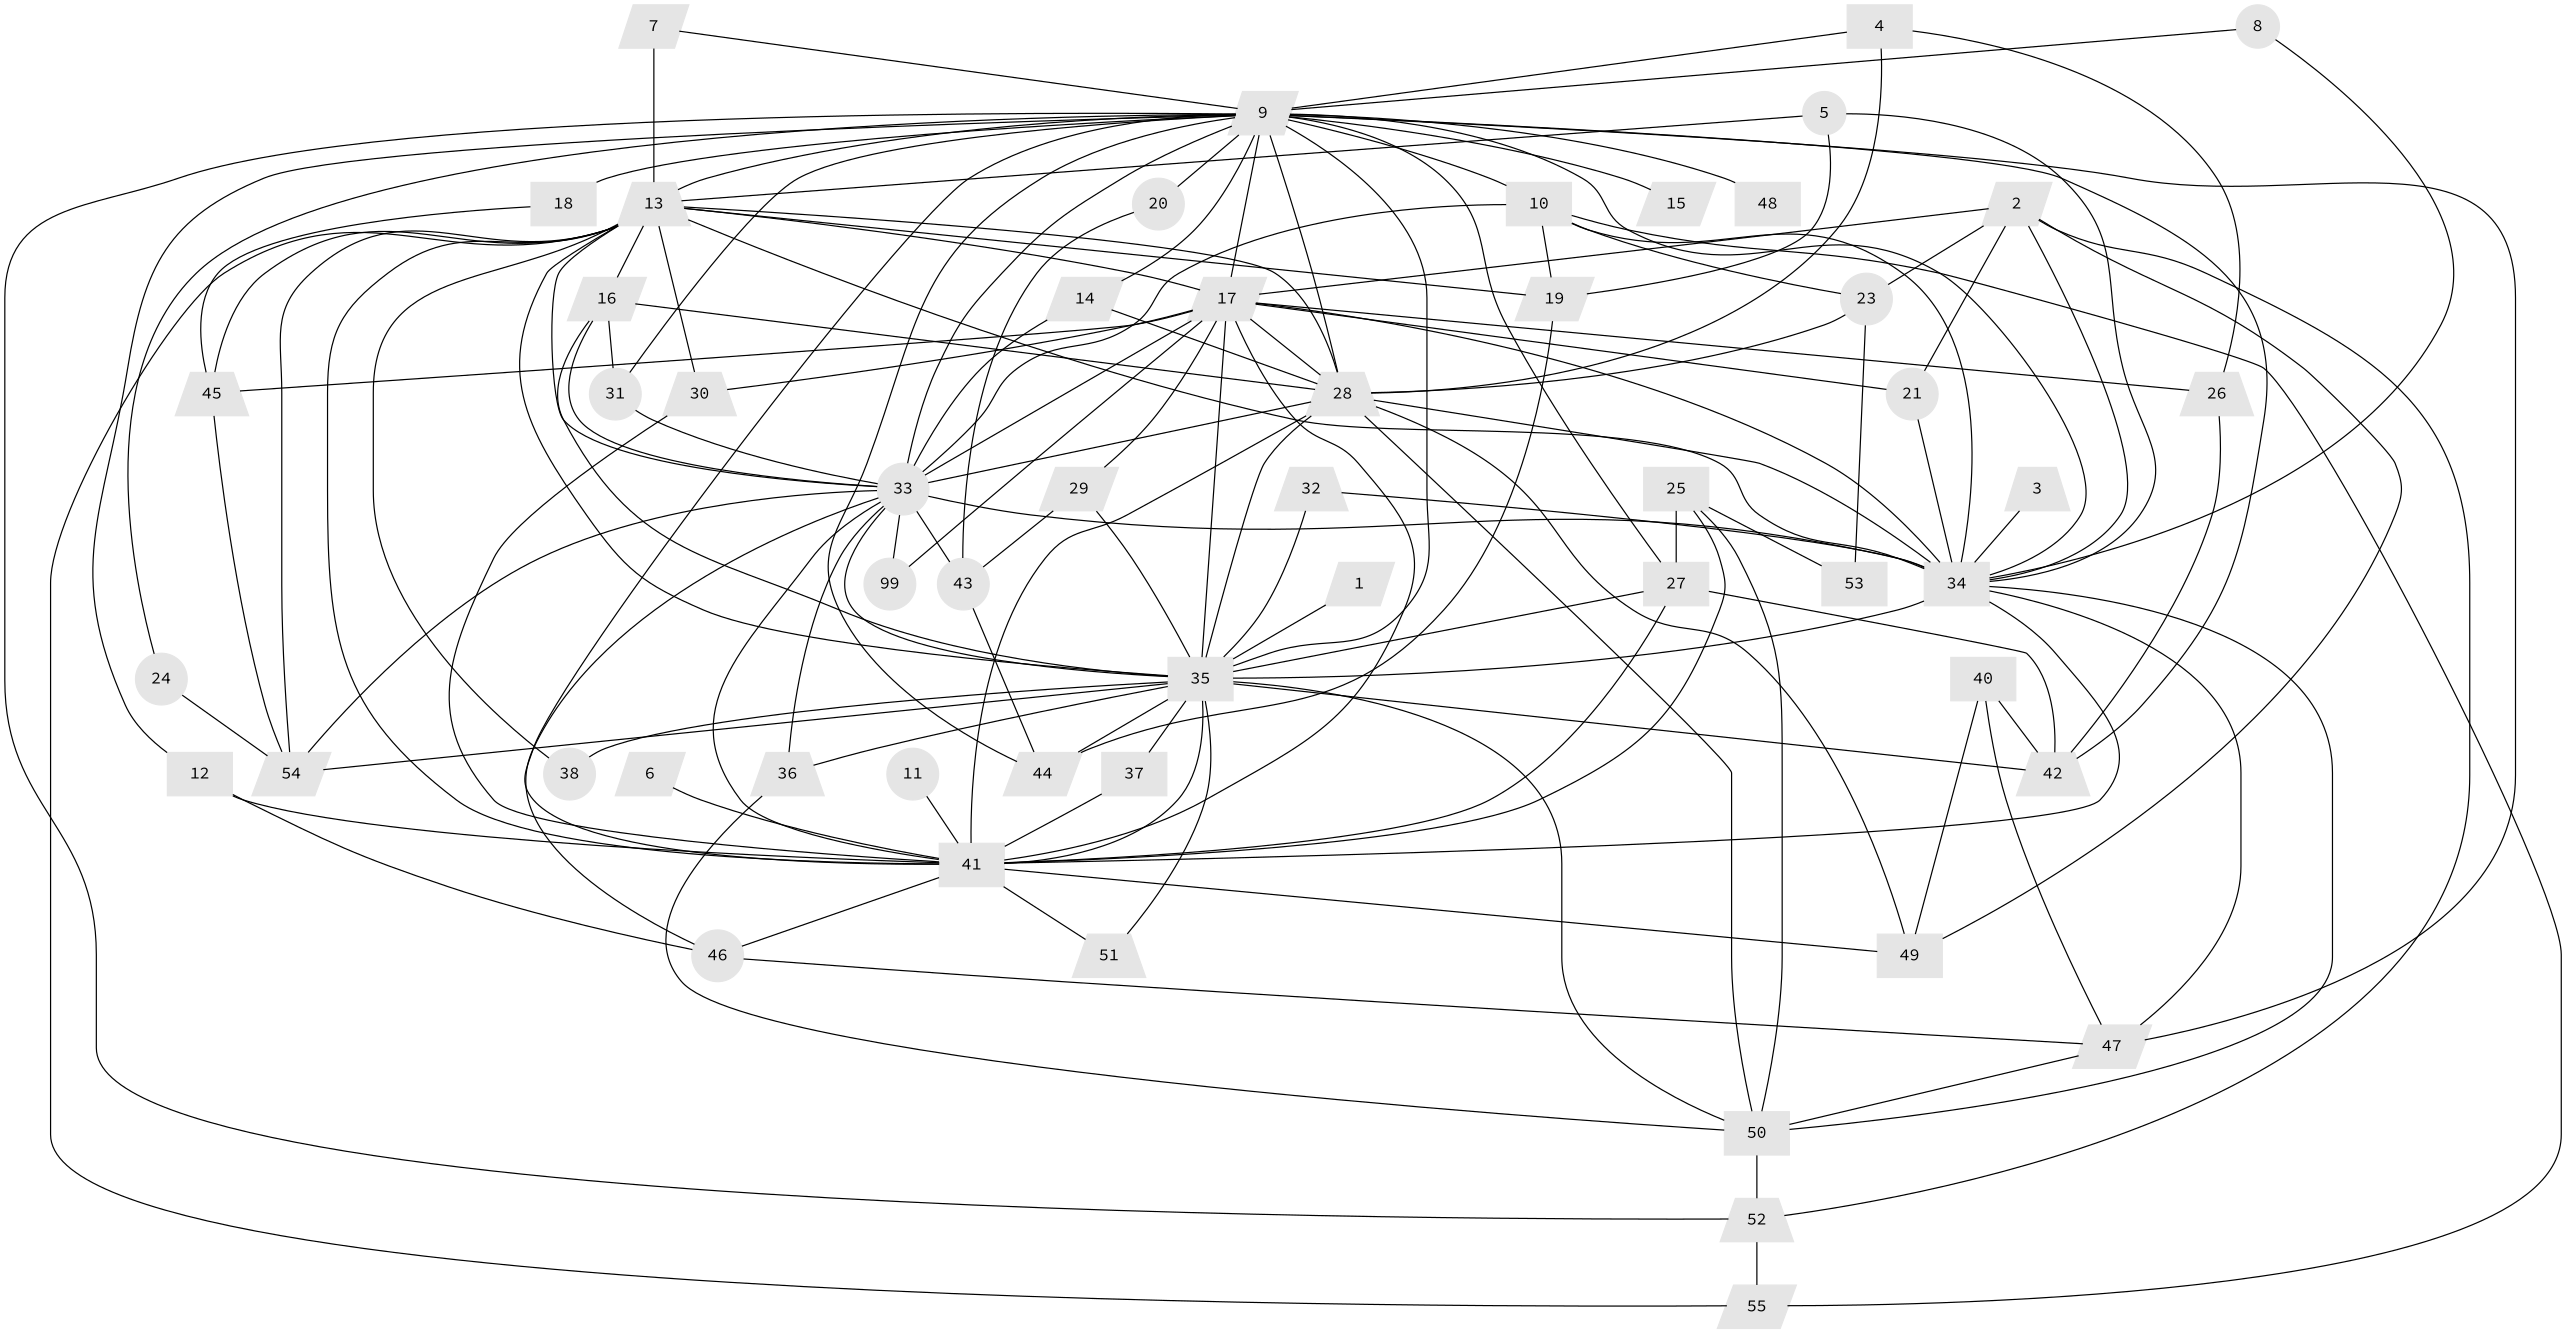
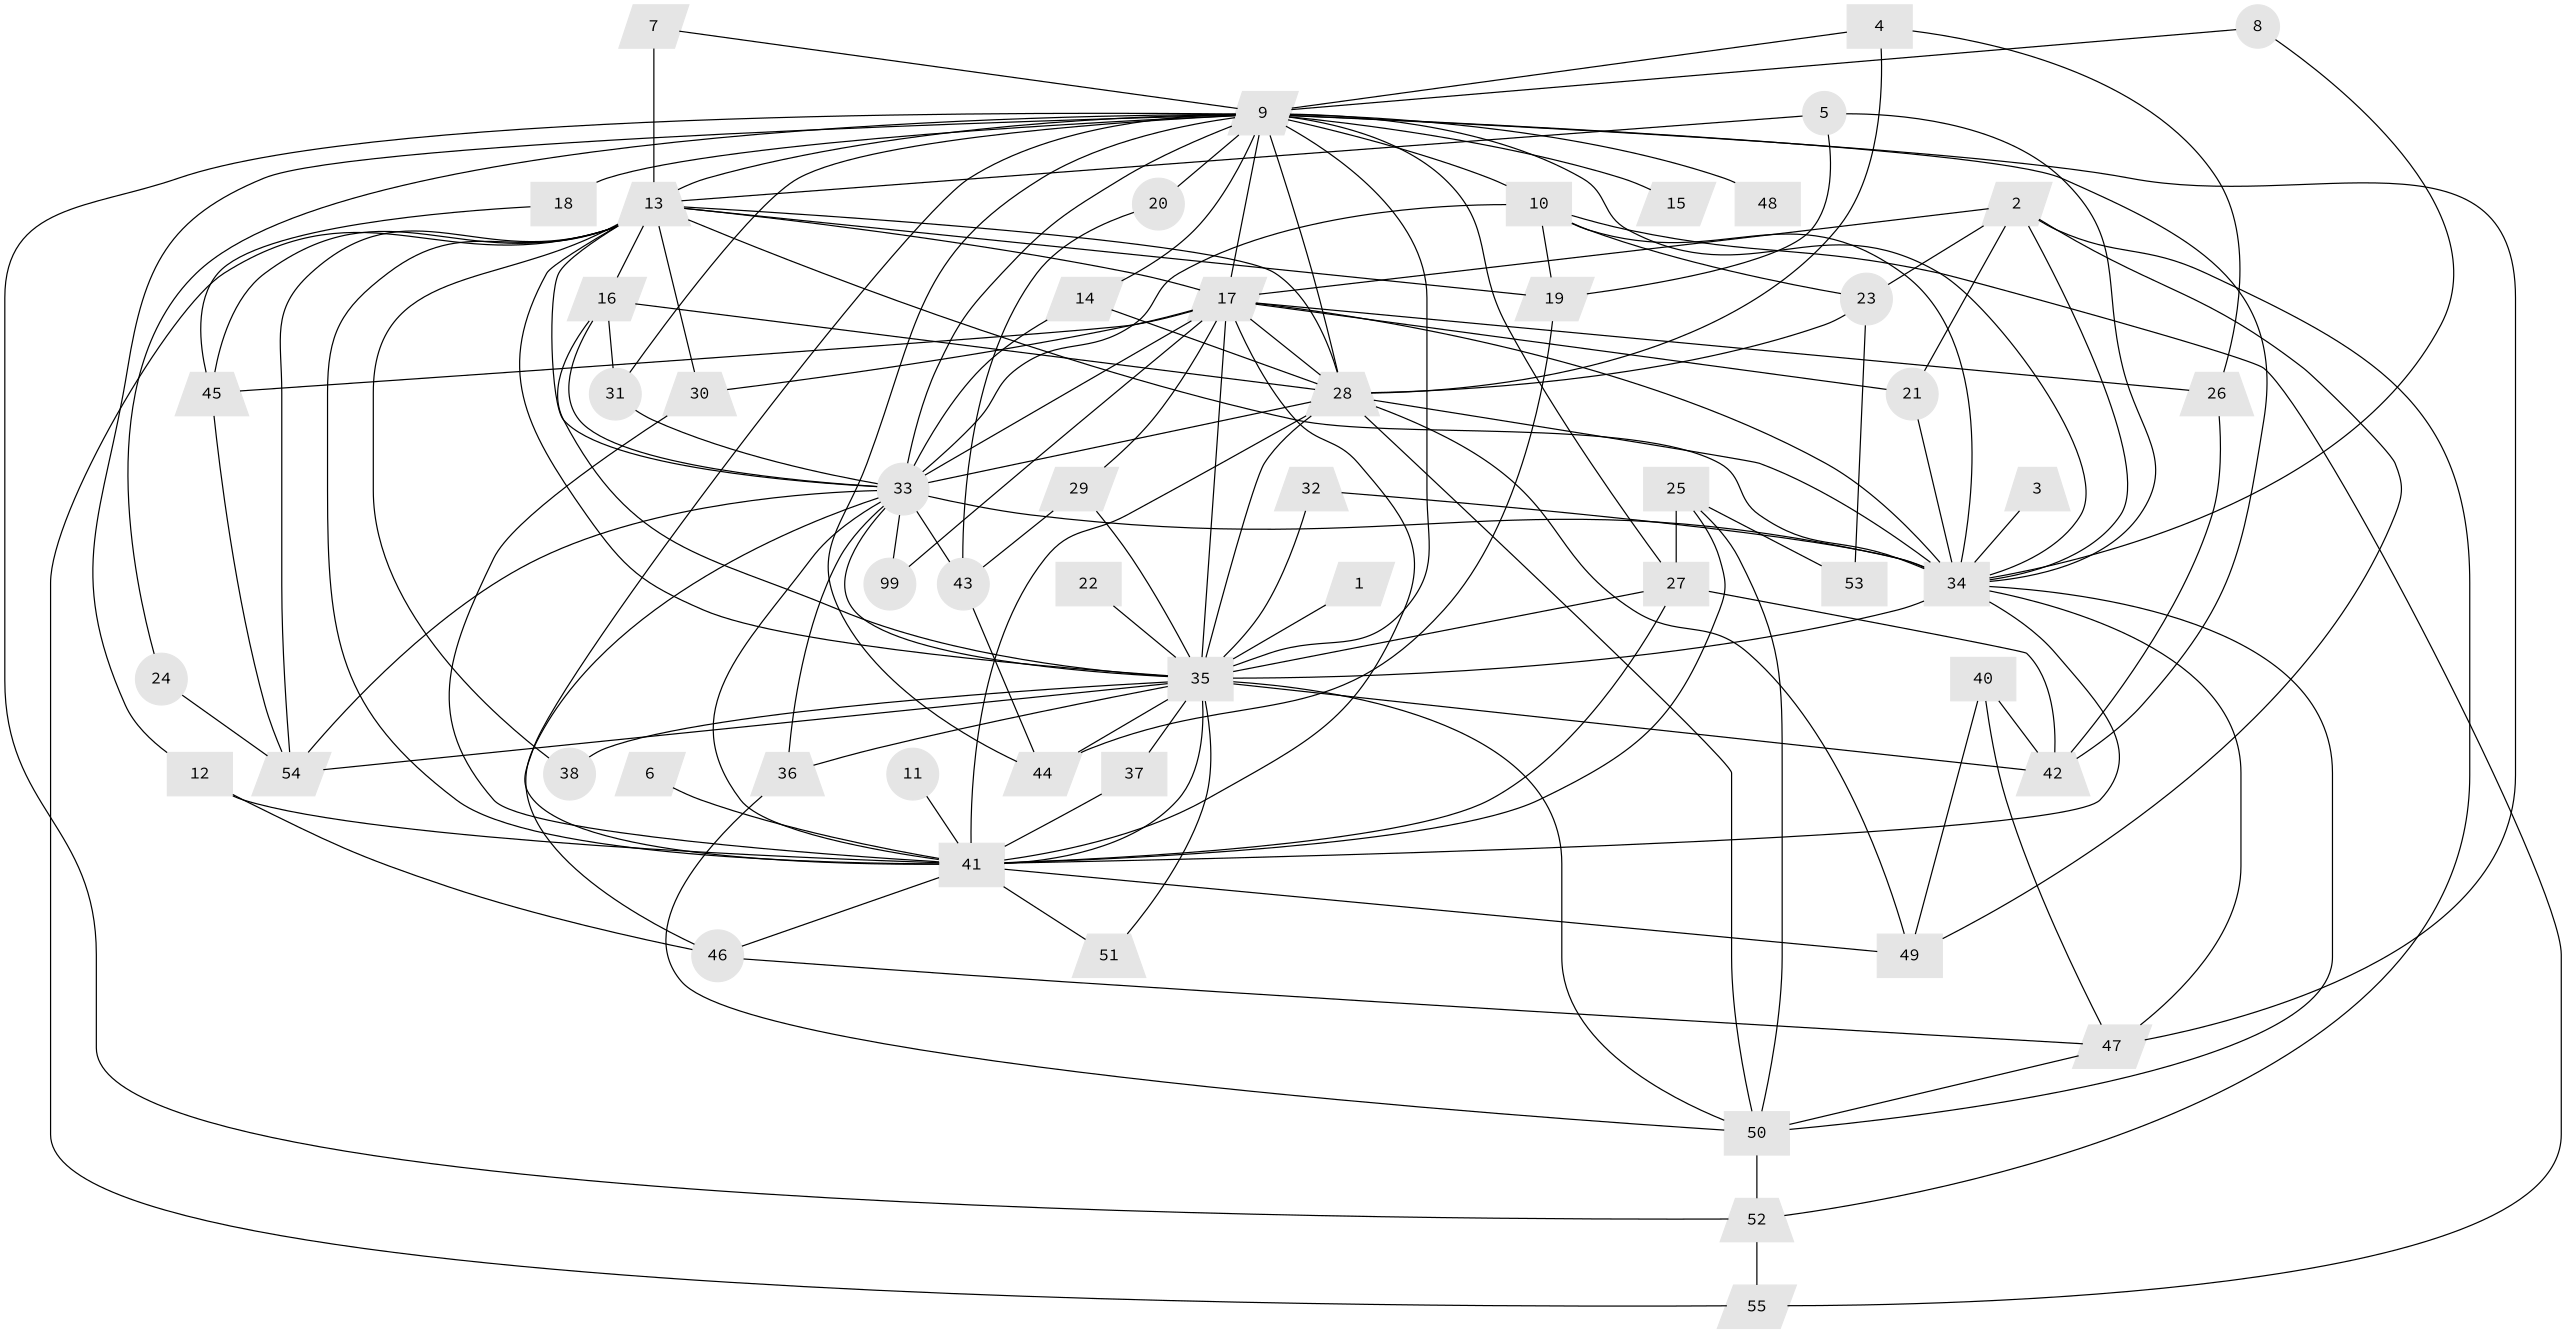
node "22": added
